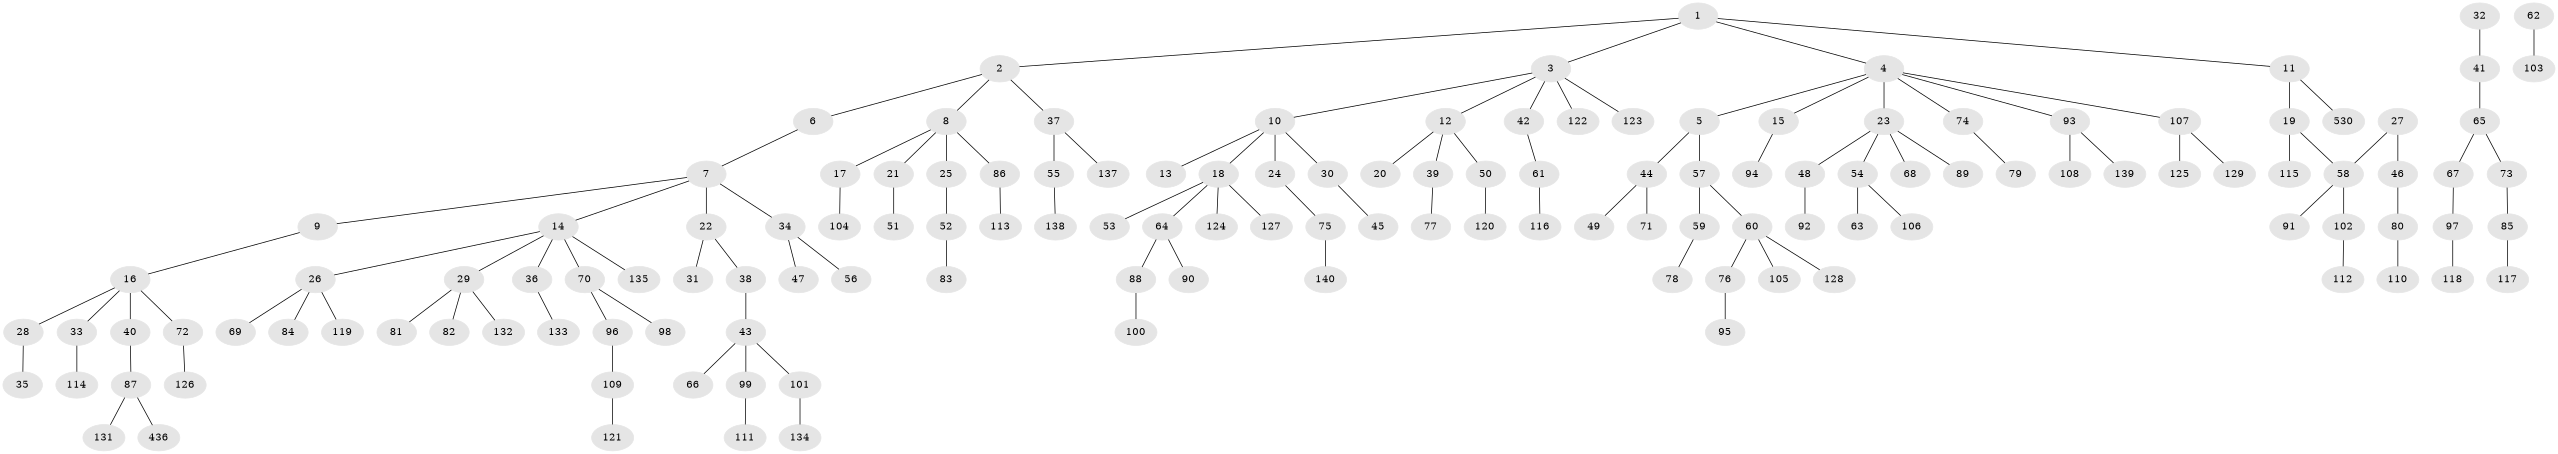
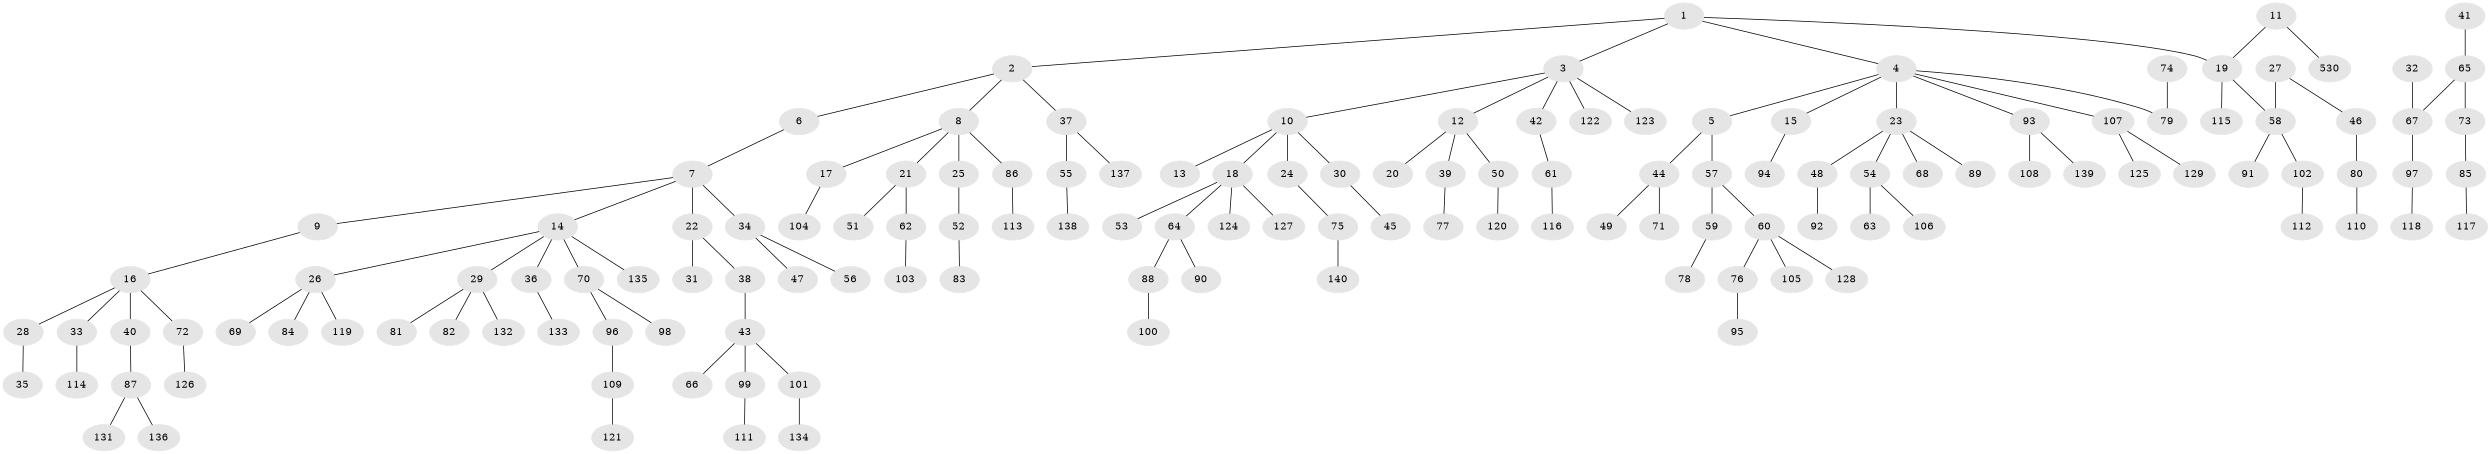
edge "1" -- "11": now "1" -- "19"
edge "32" -- "41": now "32" -- "67"
edge "4" -- "74": now "4" -- "79"
edge "21" -- "62": added
node "436": label "436" -> "136"
